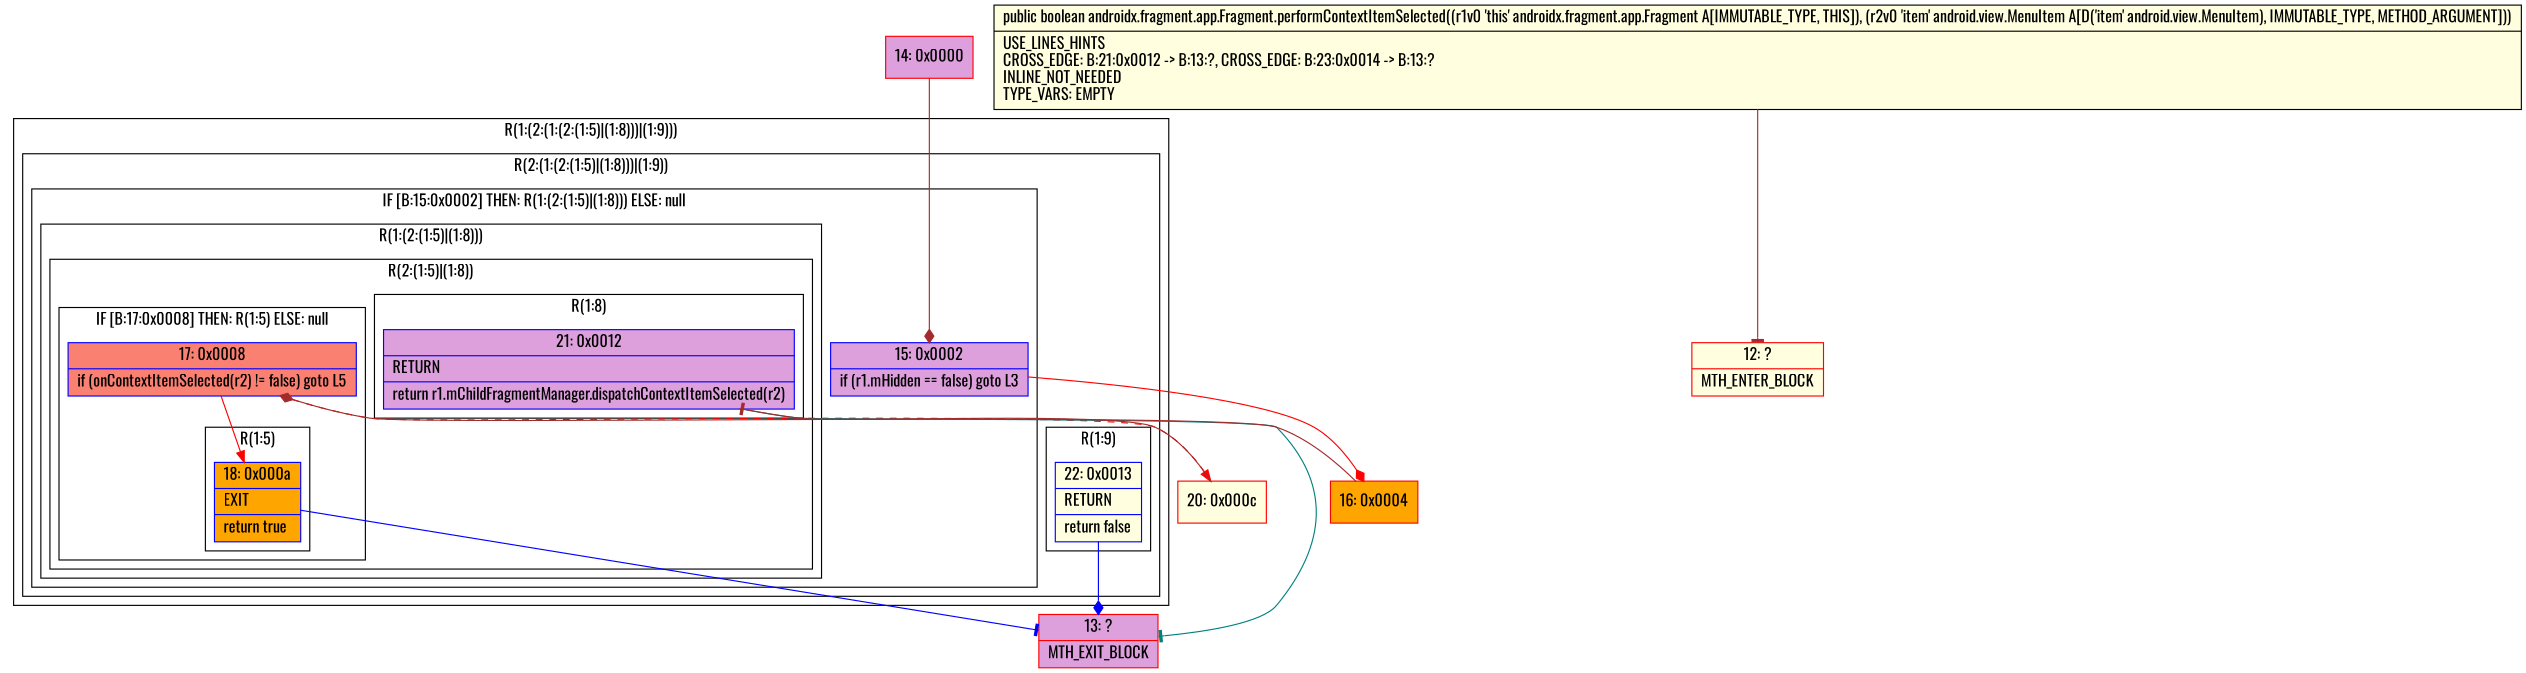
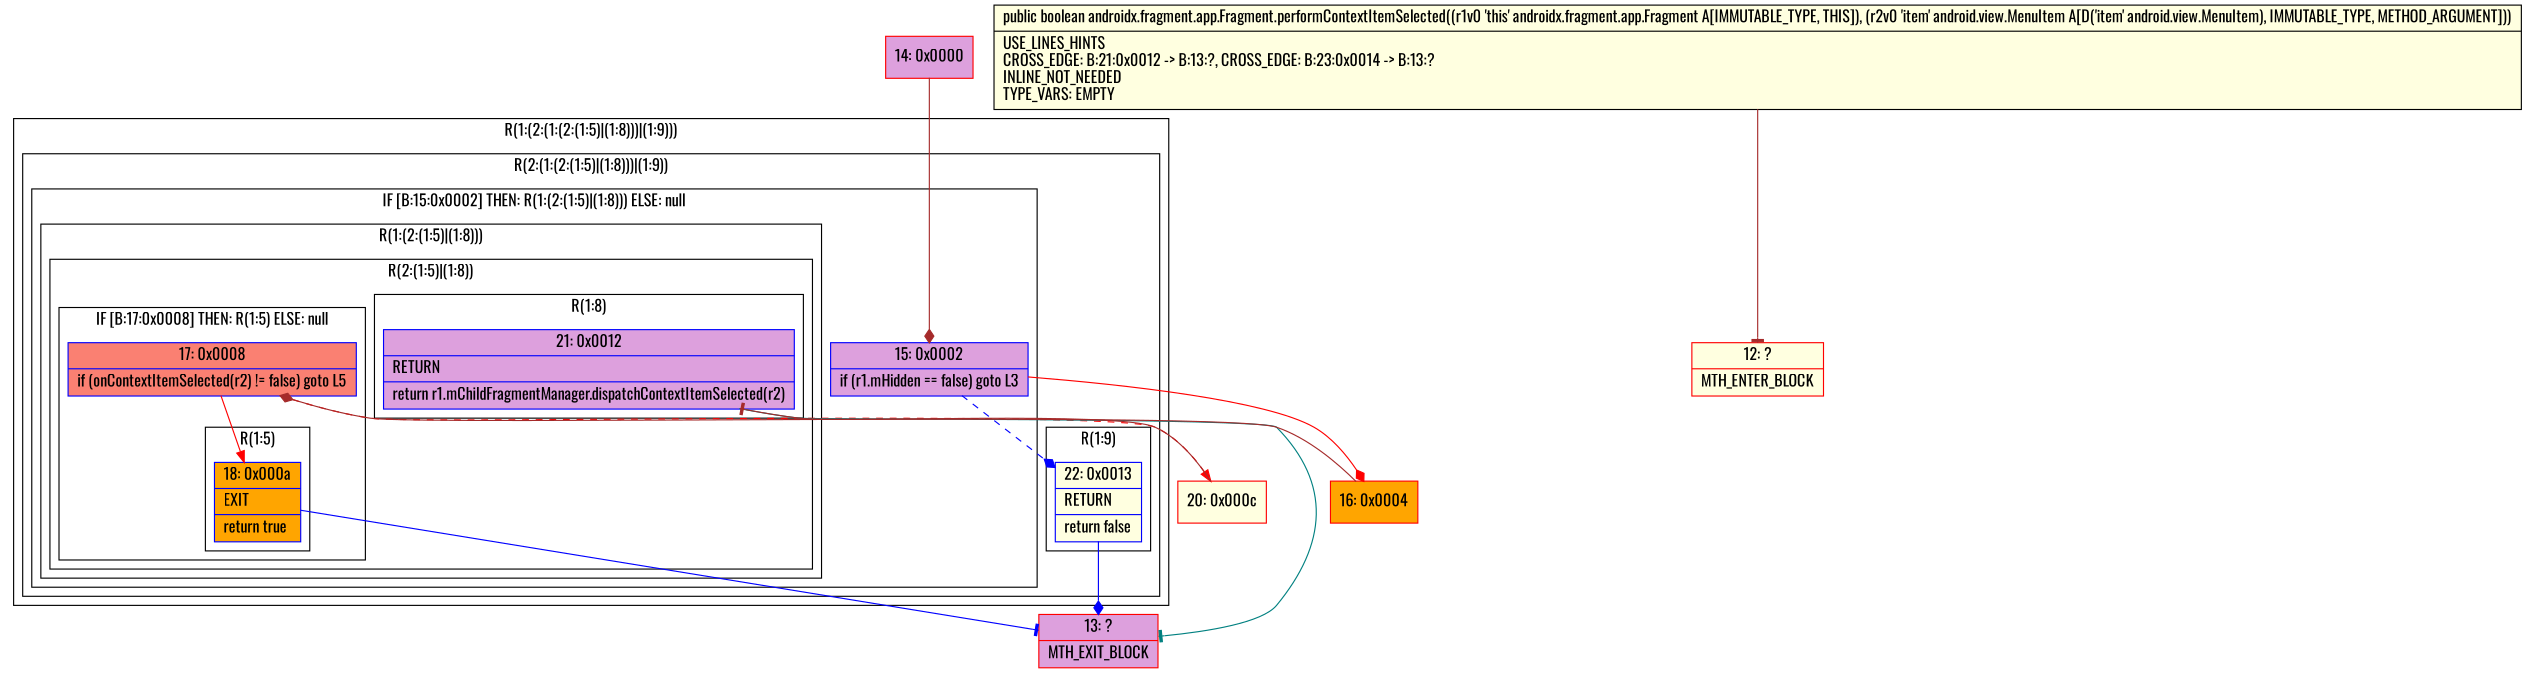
edge "15: 0x0002" -> "22: 0x0013": added
